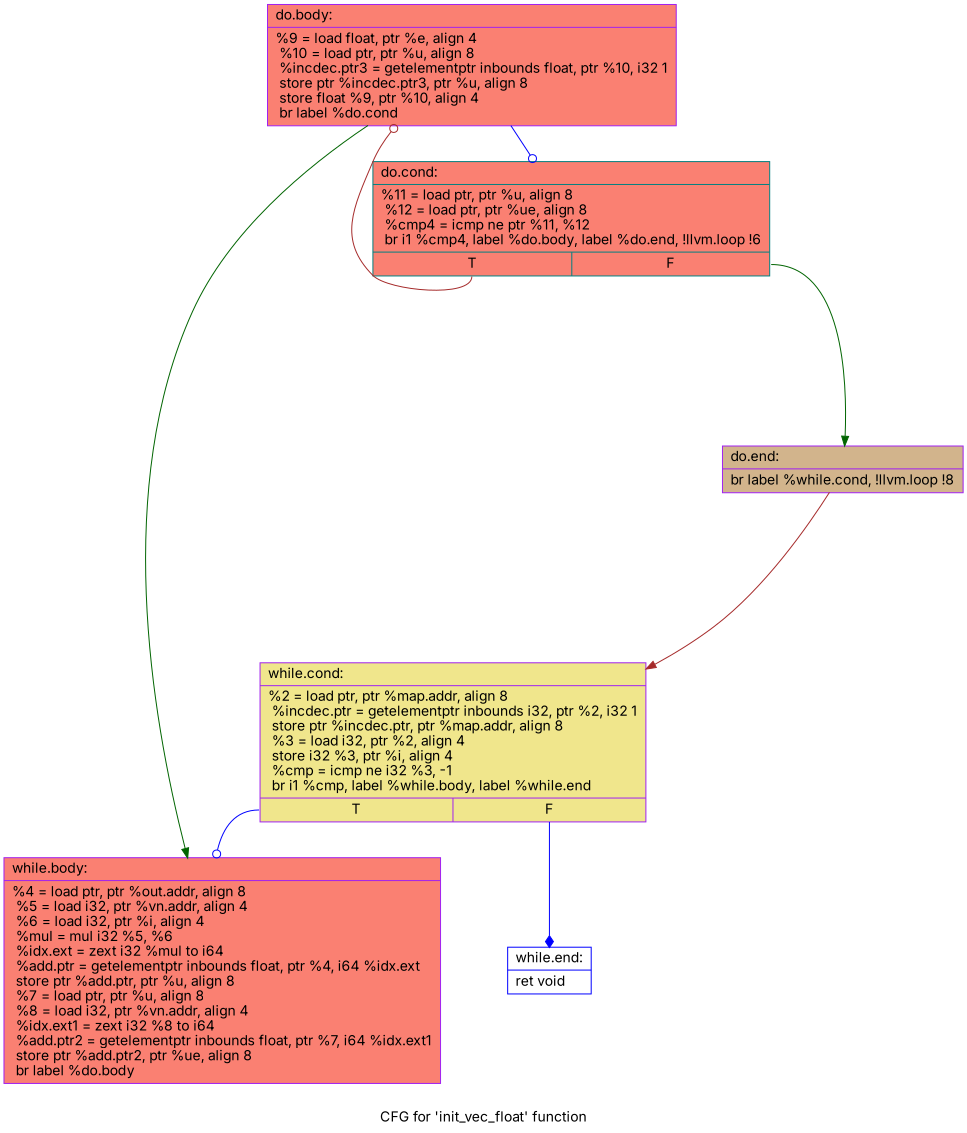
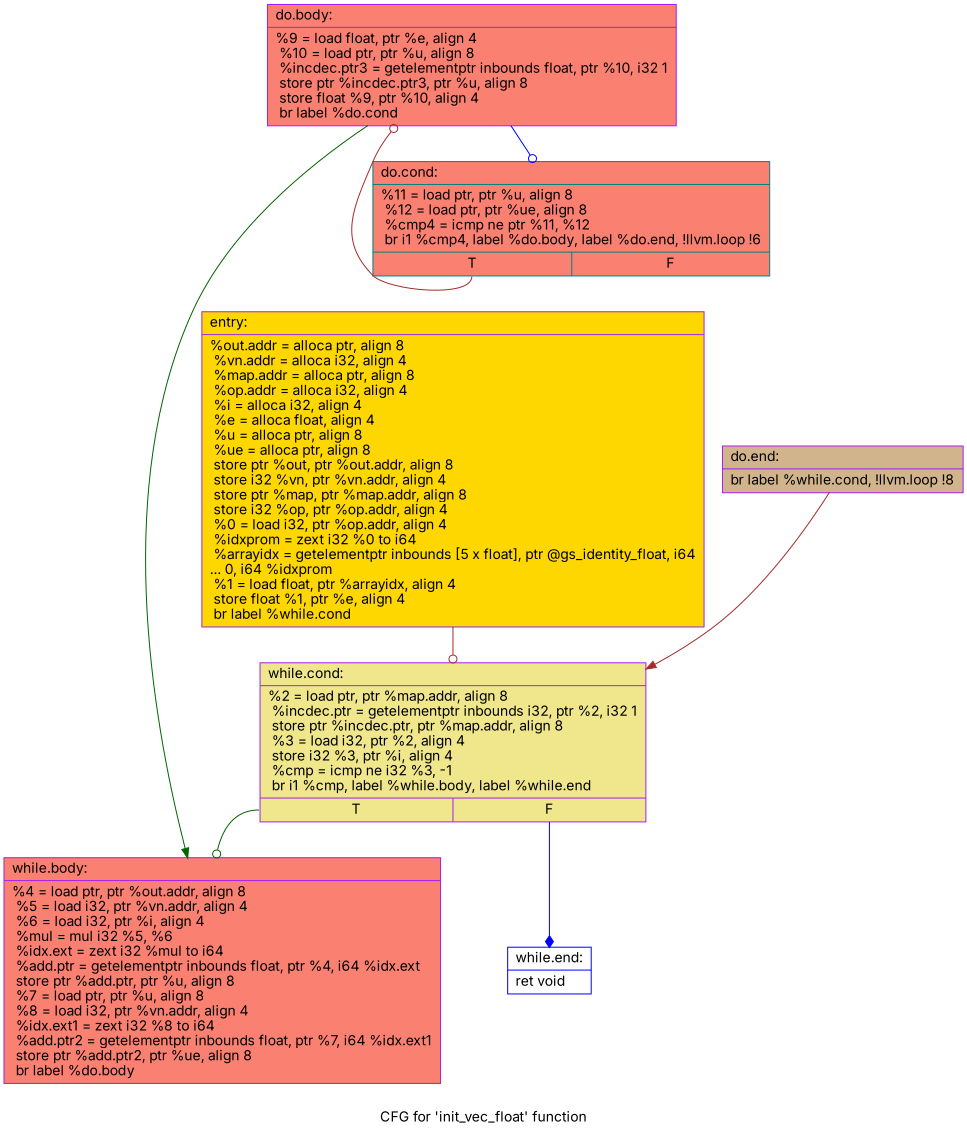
edge "do.cond:" -> "do.end:": removed
node "entry:": added
edge "while.cond:" -> "while.body:": color blue -> darkgreen
